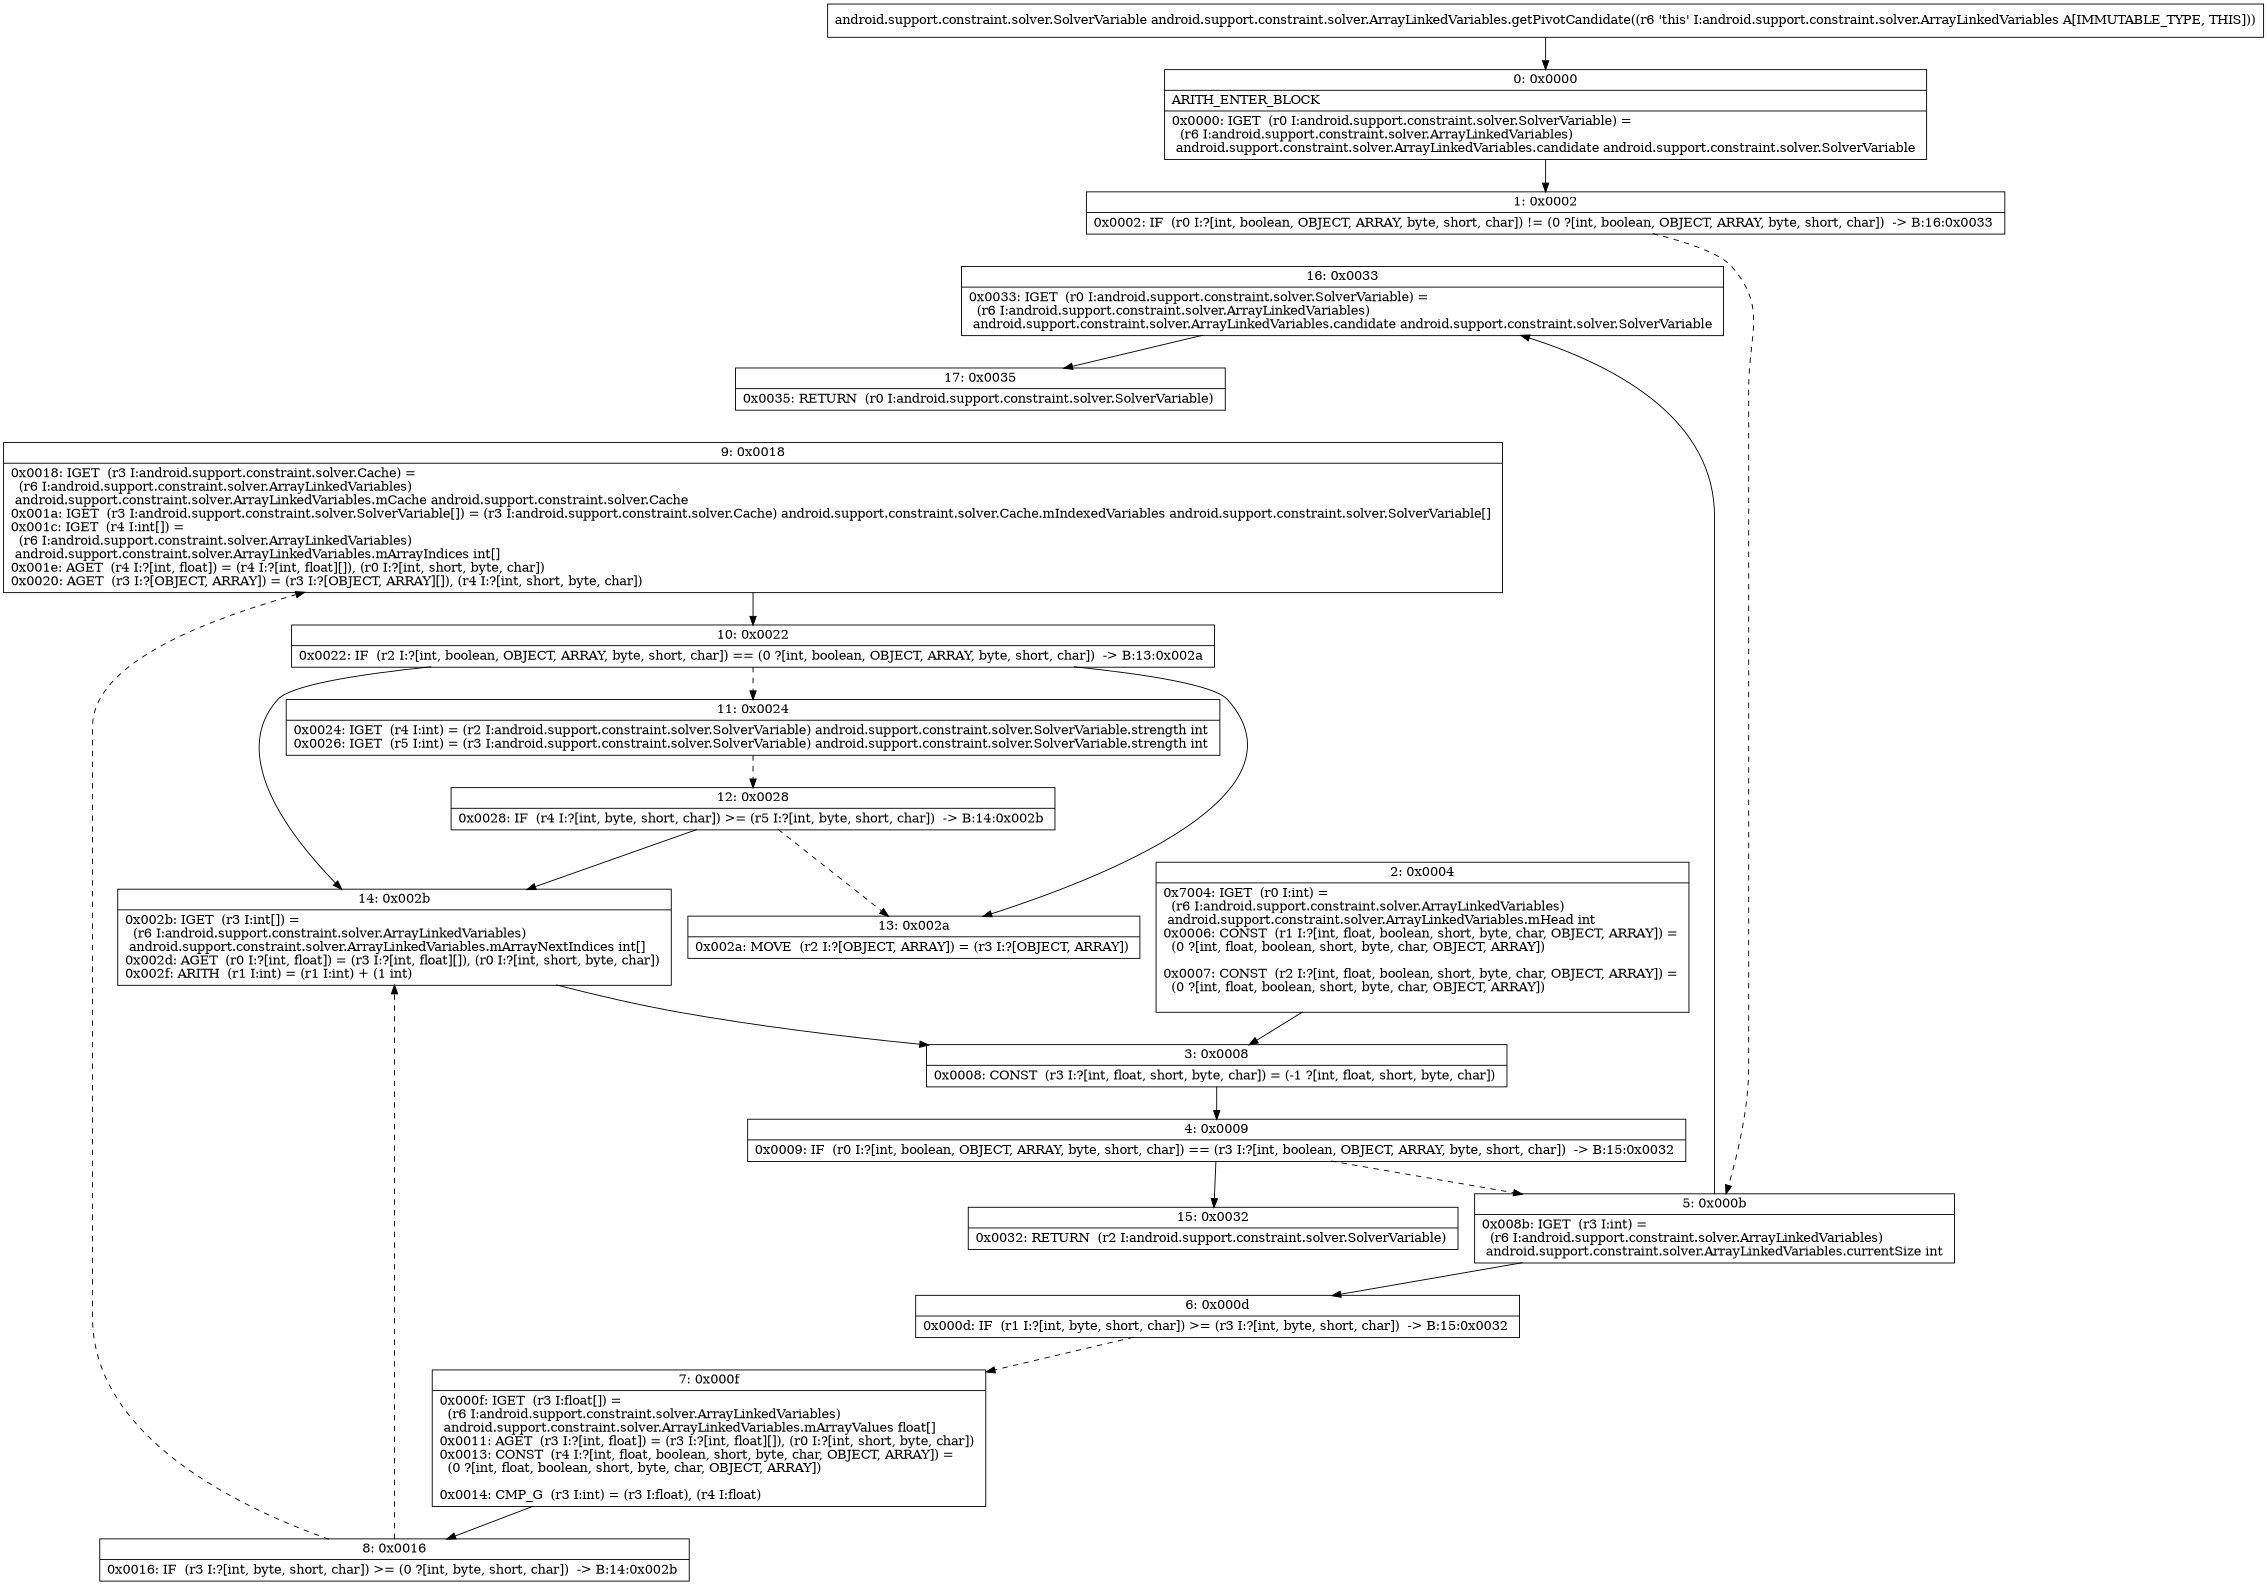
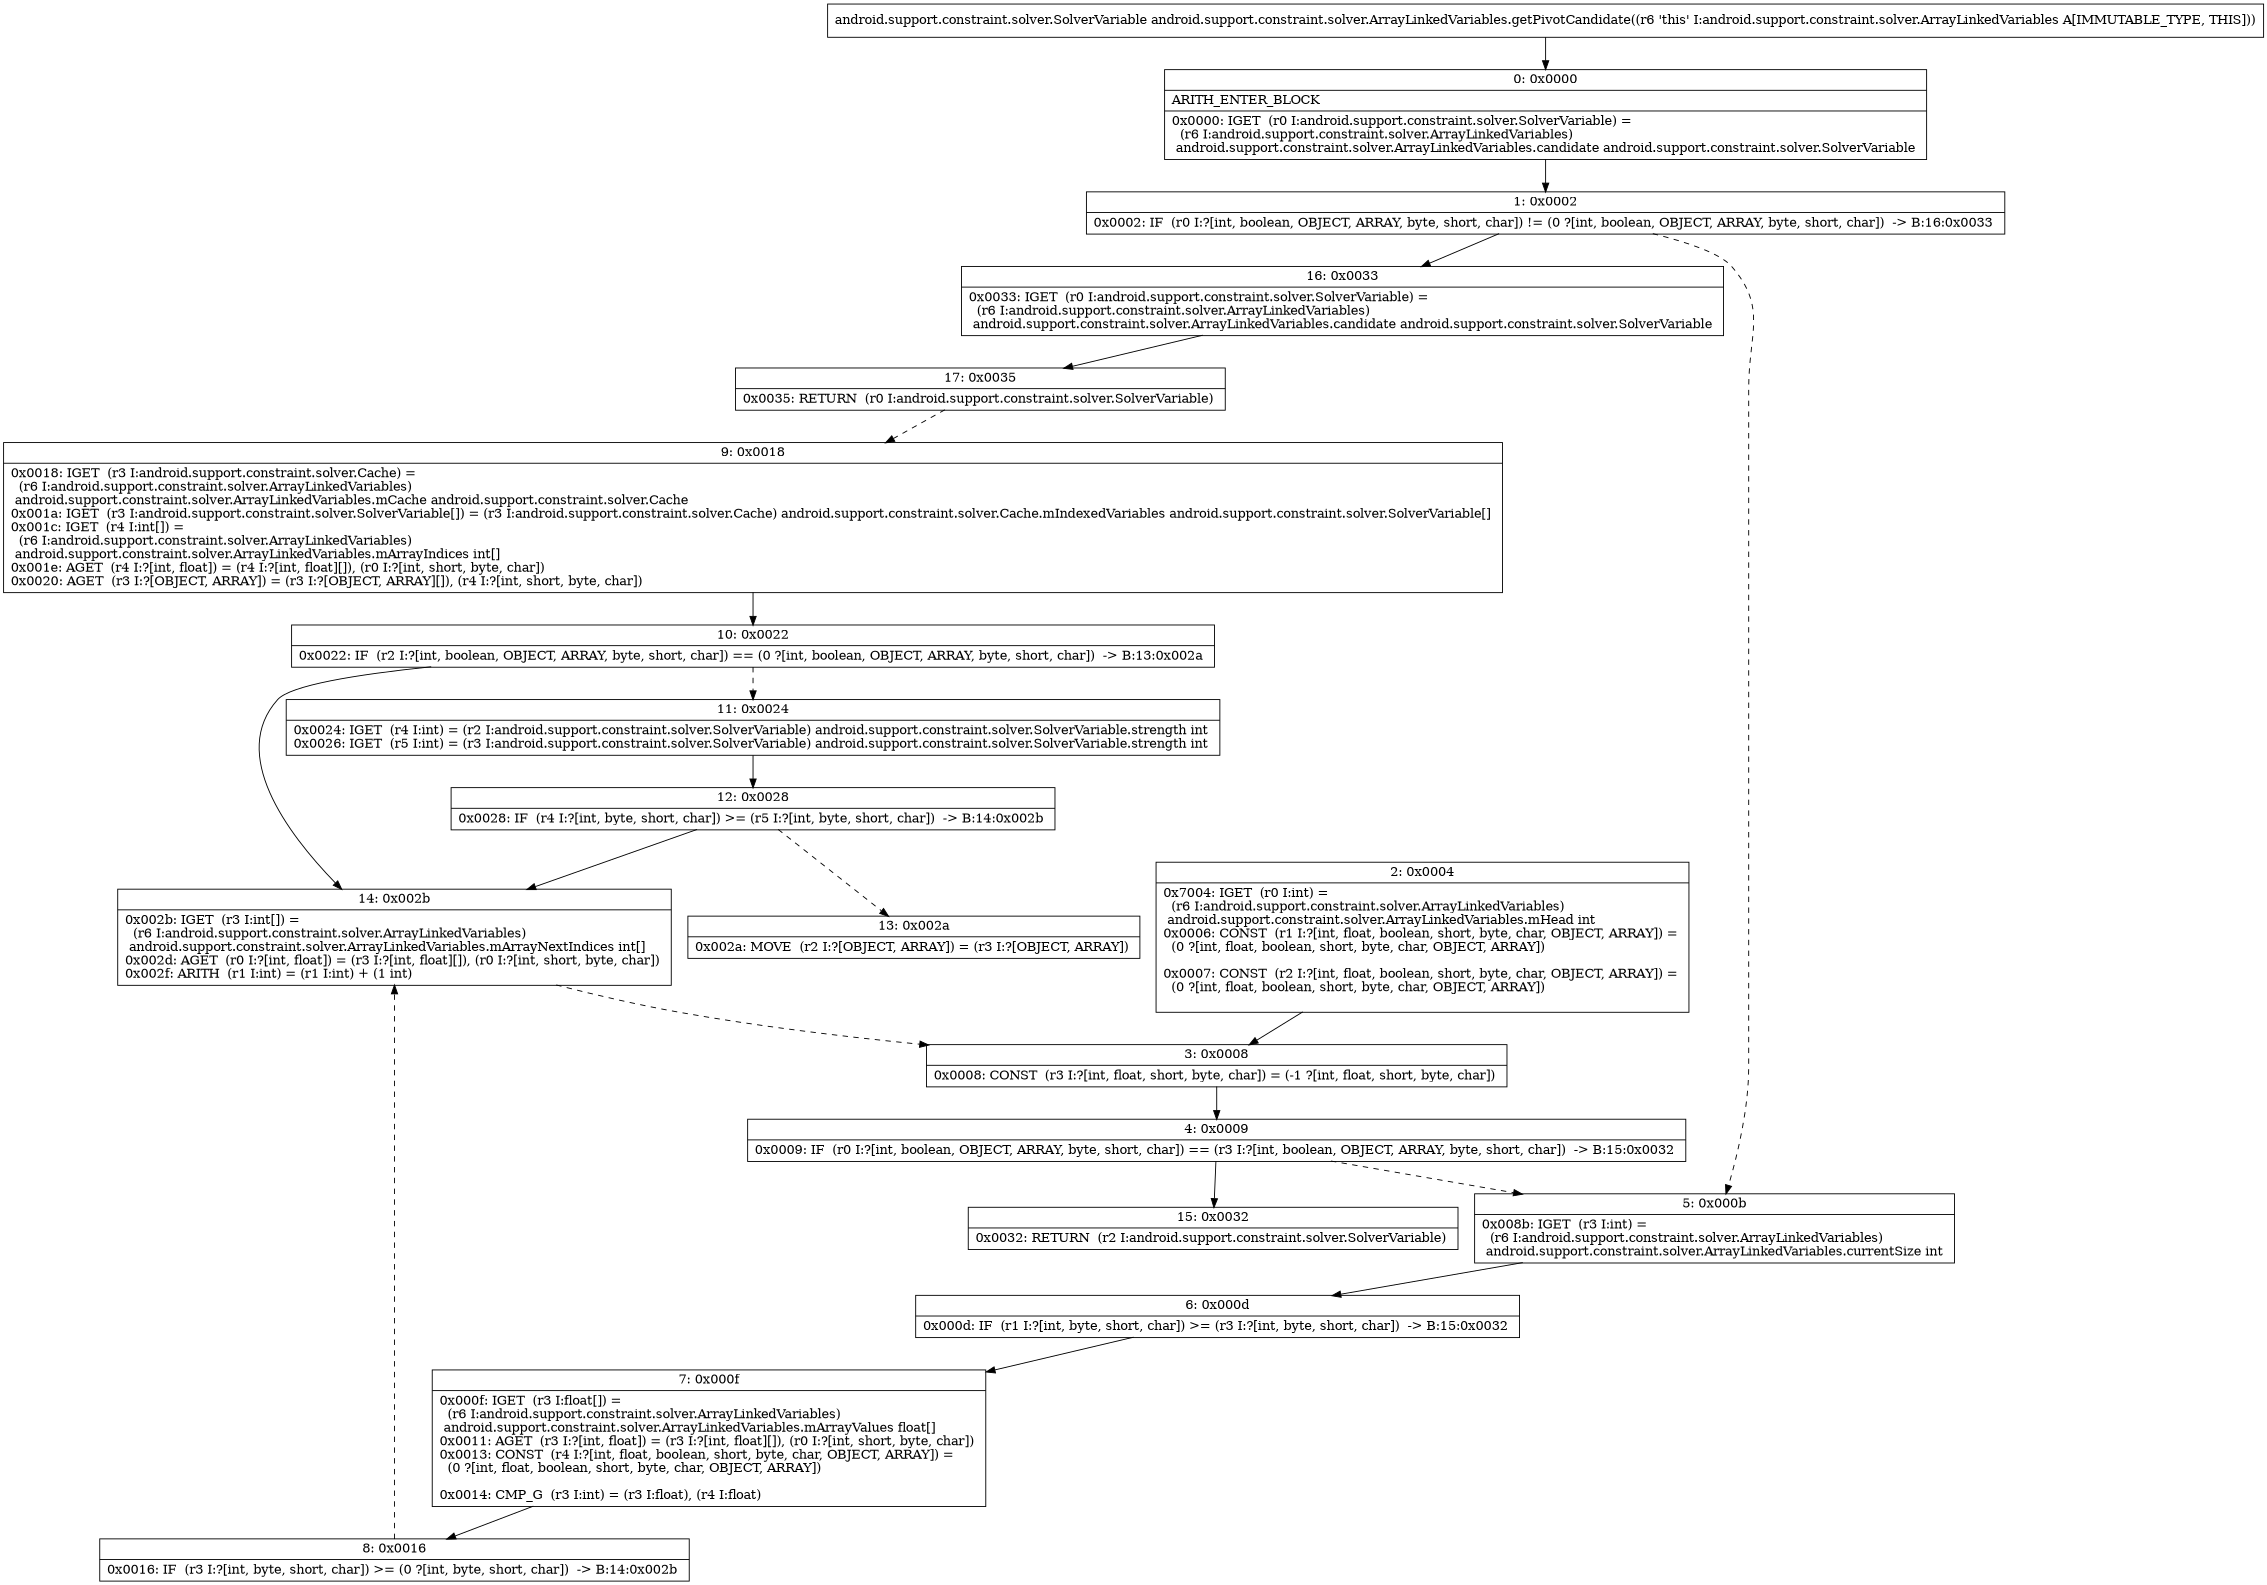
edge "5: 0x000b" -> "16: 0x0033": now "1: 0x0002" -> "16: 0x0033"
edge "11: 0x0024" -> "12: 0x0028": style dashed -> solid
edge "10: 0x0022" -> "13: 0x002a": removed
edge "14: 0x002b" -> "3: 0x0008": style solid -> dashed
edge "8: 0x0016" -> "9: 0x0018": now "17: 0x0035" -> "9: 0x0018"
edge "6: 0x000d" -> "7: 0x000f": style dashed -> solid
